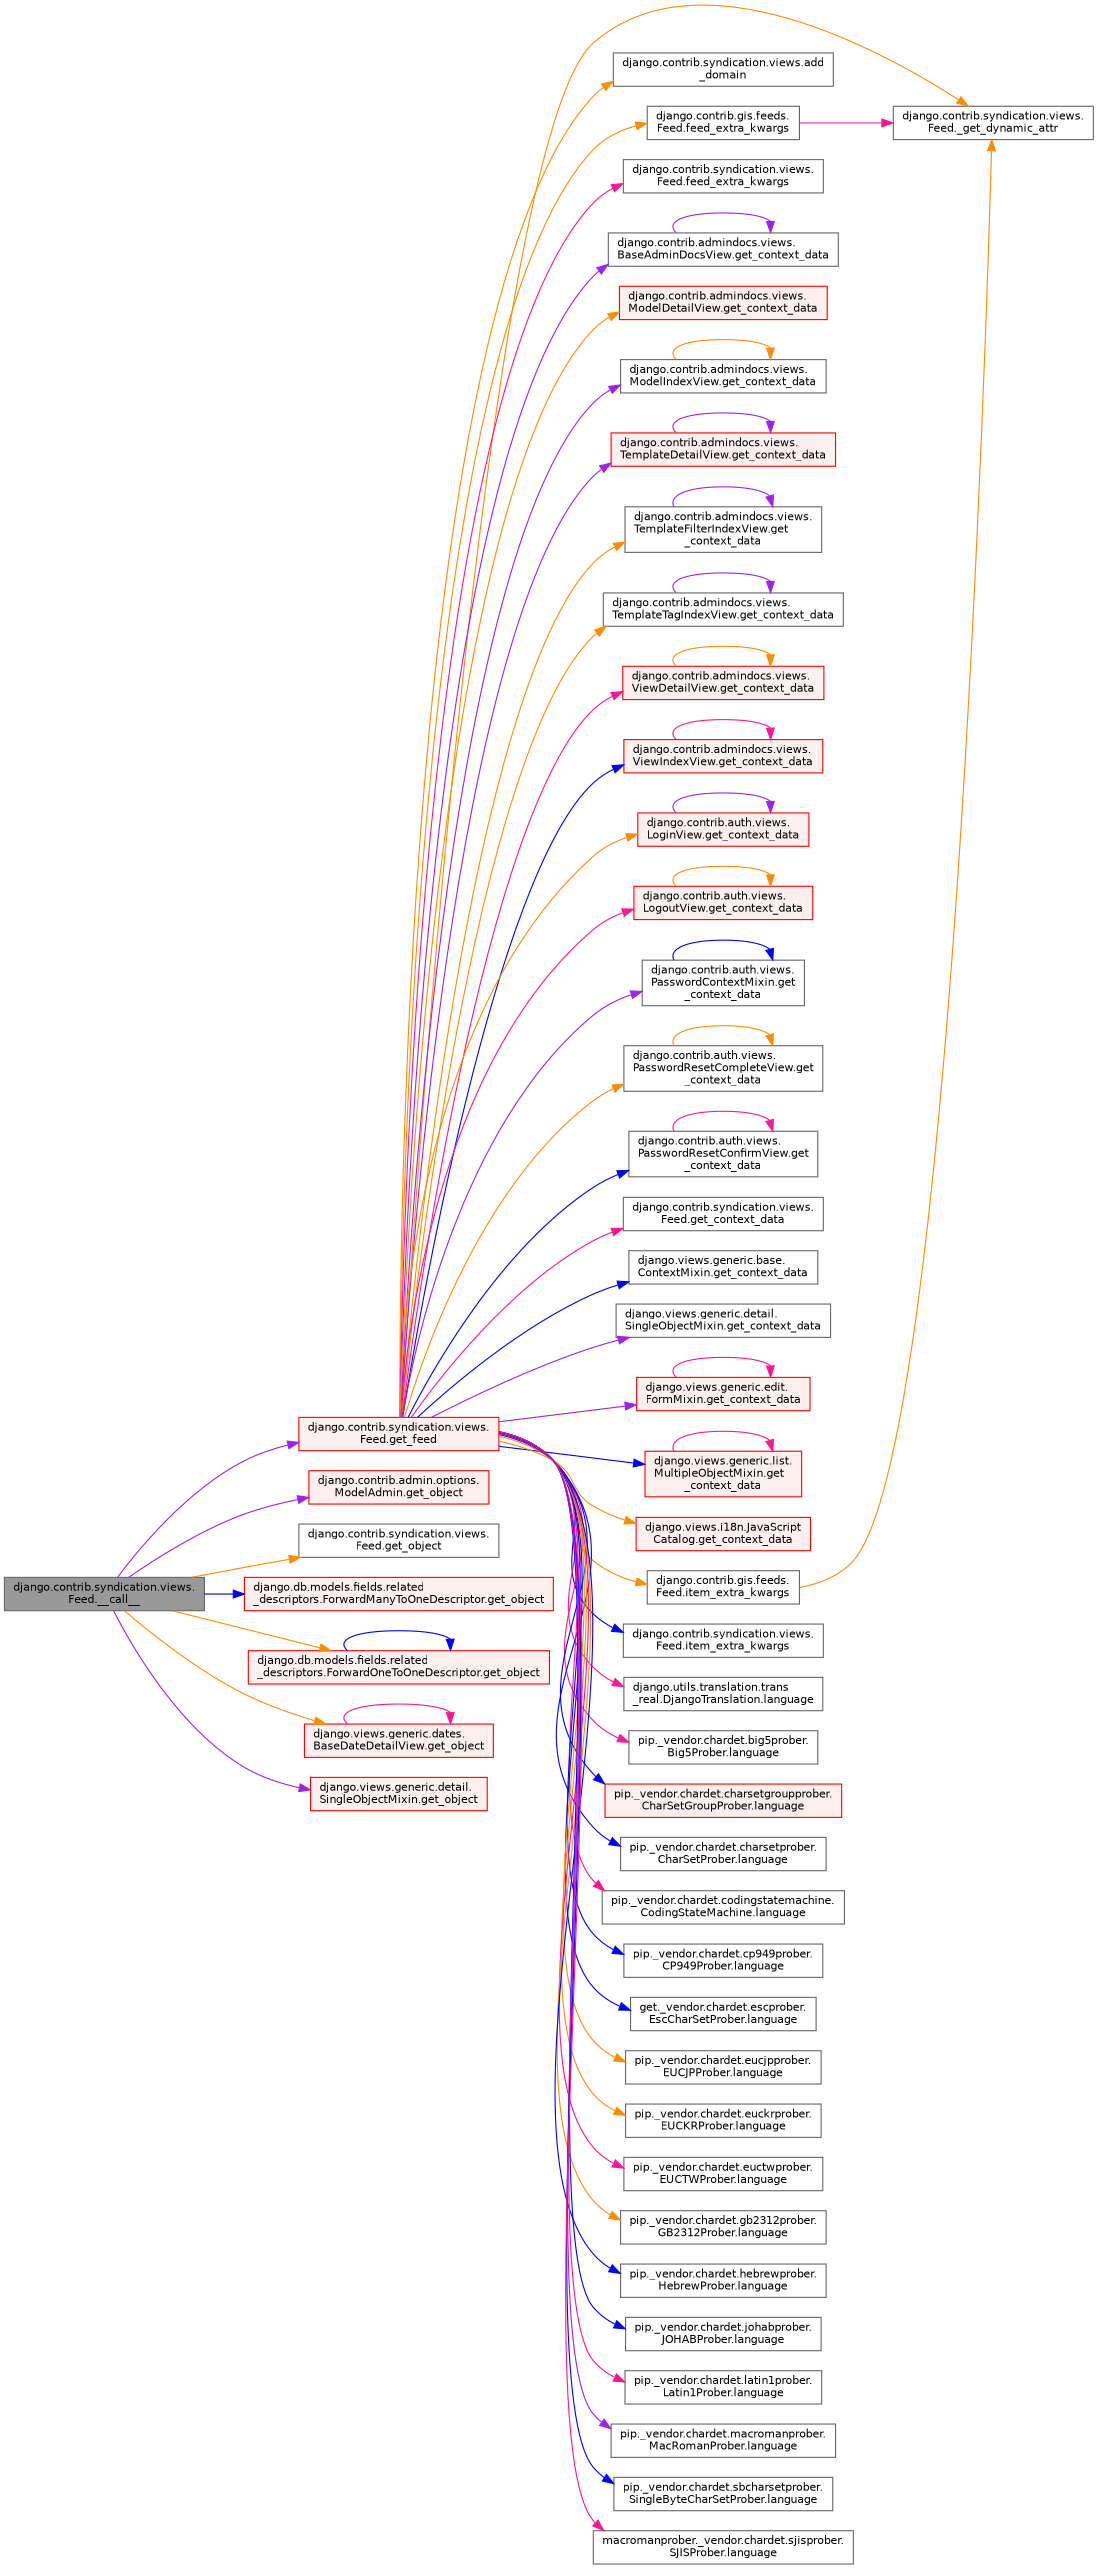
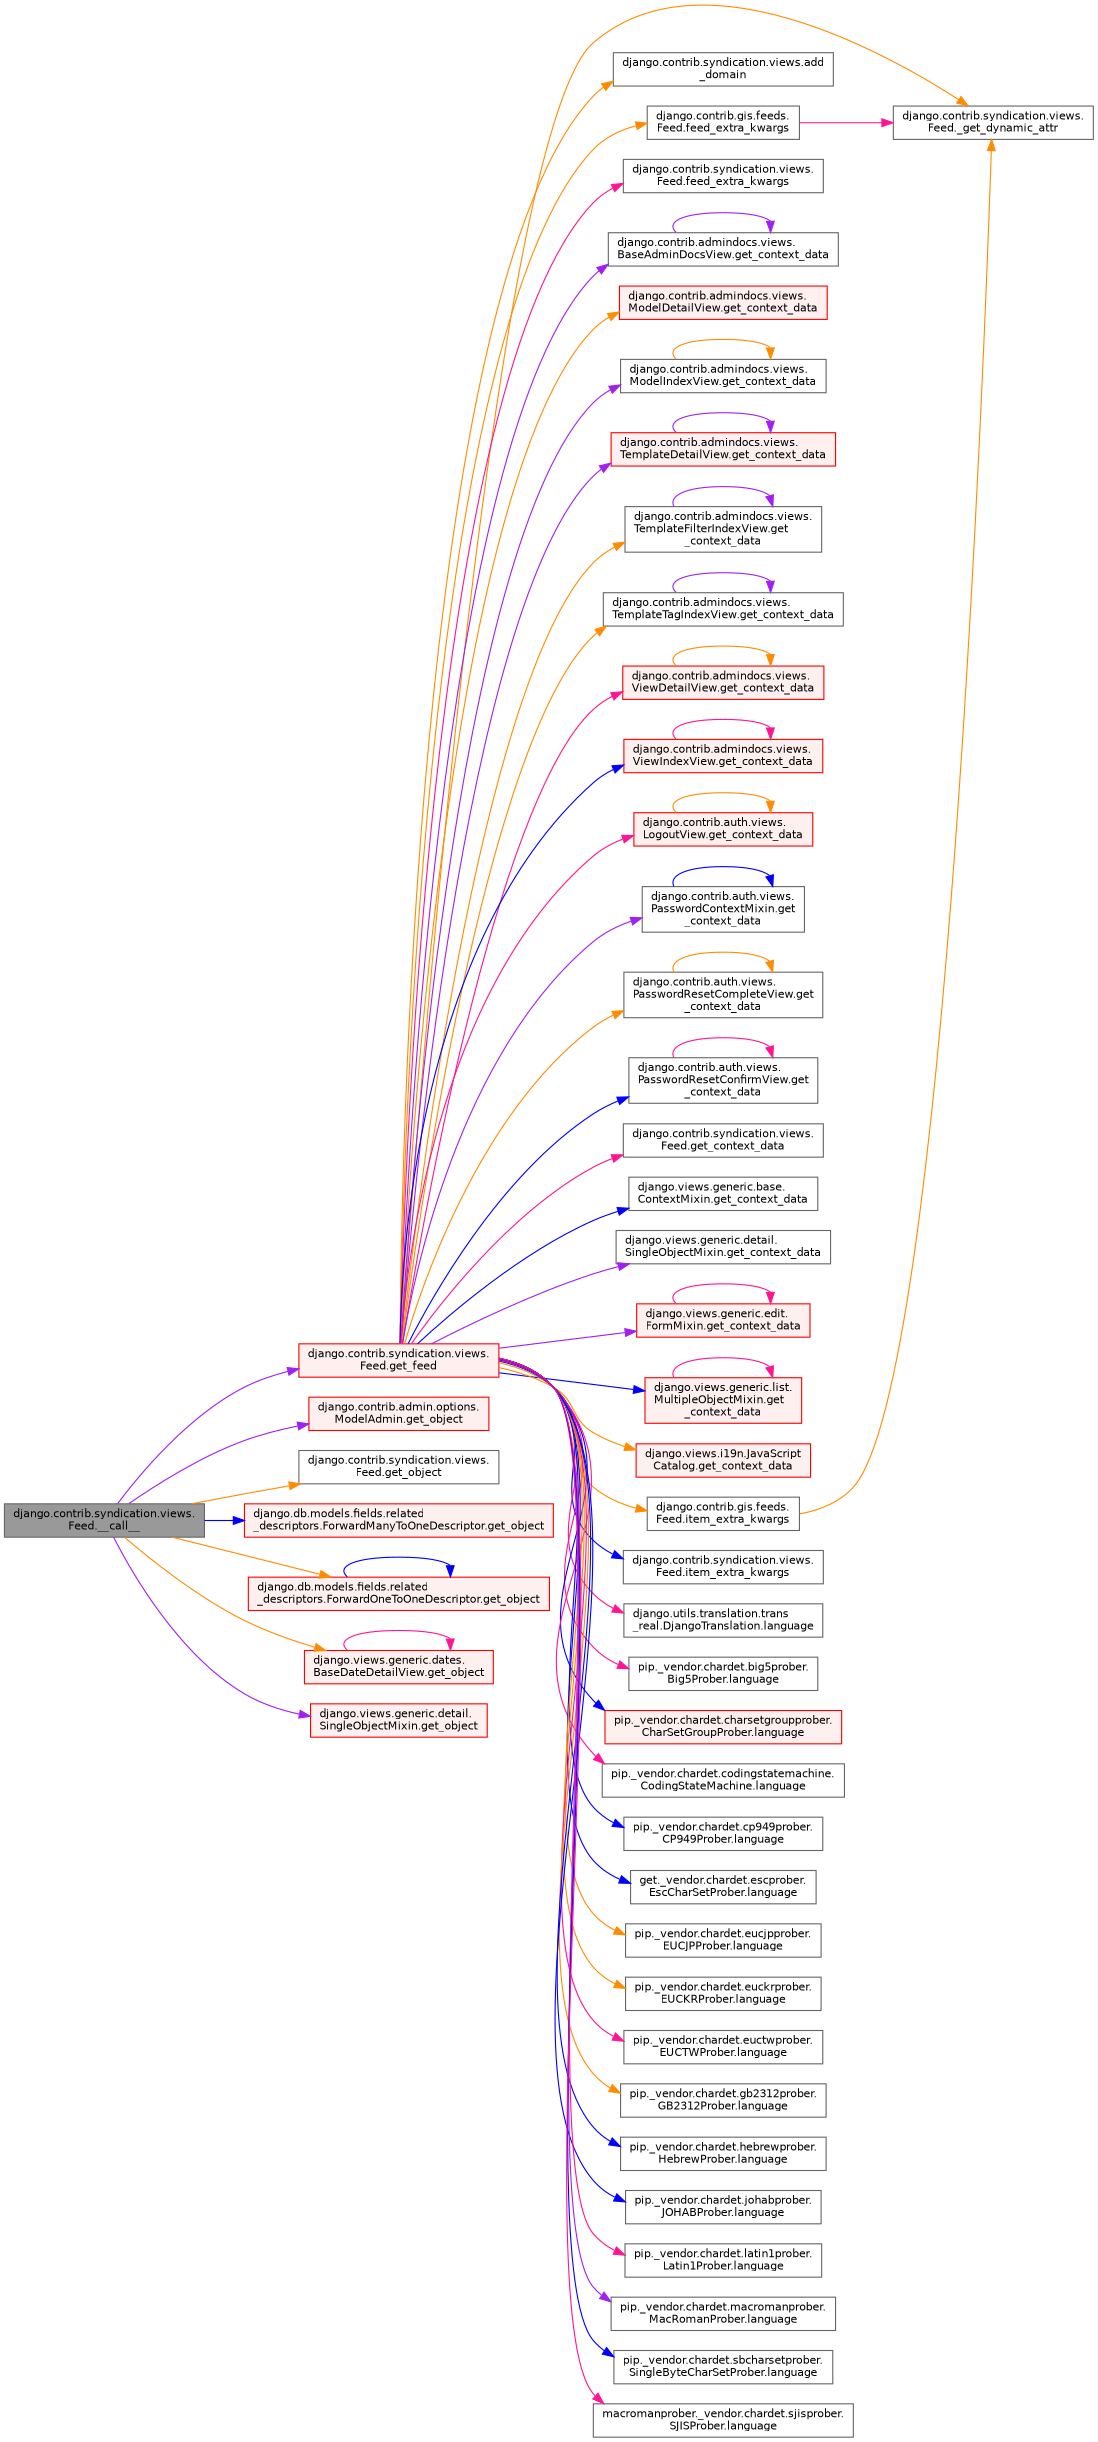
node "django.contrib.auth.views. LoginView.get_context_data": removed
node "django.views.i18n.JavaScript Catalog.get_context_data": label "django.views.i18n.JavaScript Catalog.get_context_data" -> "django.views.i19n.JavaScript Catalog.get_context_data"
node "pip._vendor.chardet.charsetprober. CharSetProber.language": removed
